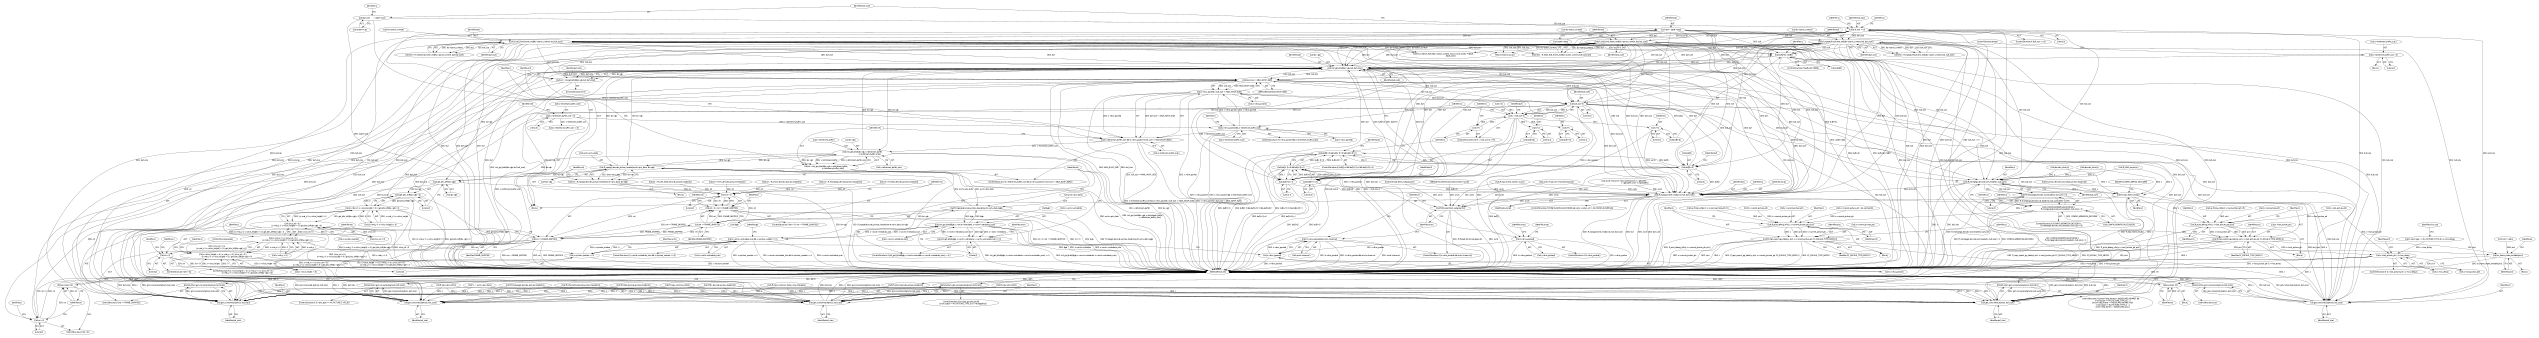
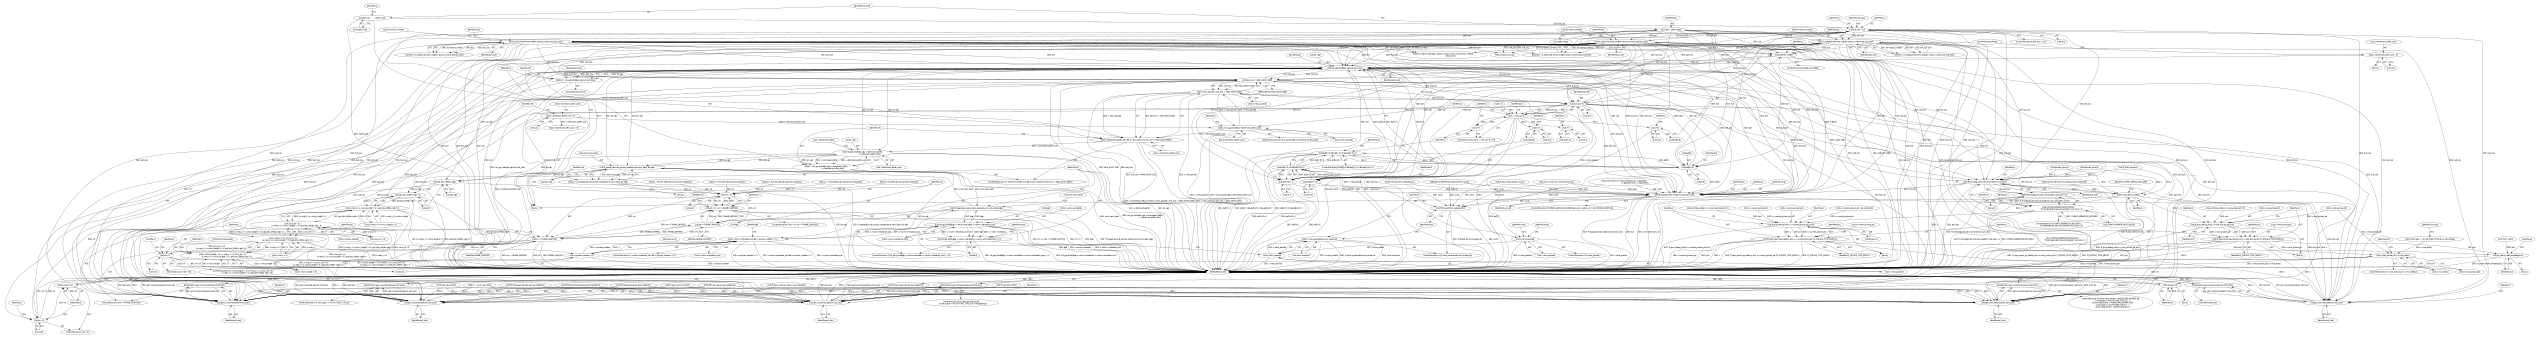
node "(Literal,0xB0)": removed
edge "(Call,i+3)" -> "(Call,ff_mpeg4_frame_end(avctx, buf, buf_size))": now "(MethodParameterIn,AVCodecContext *avctx)" -> "(Call,ff_mpeg4_frame_end(avctx, buf, buf_size))"
